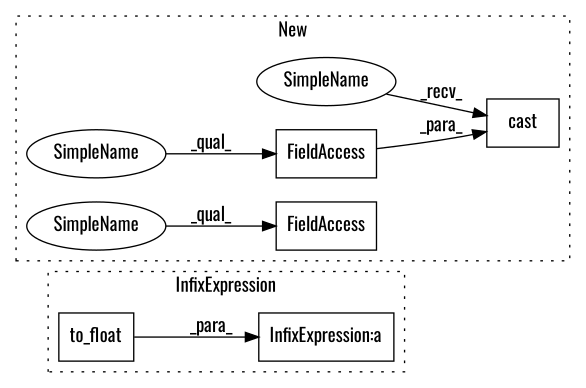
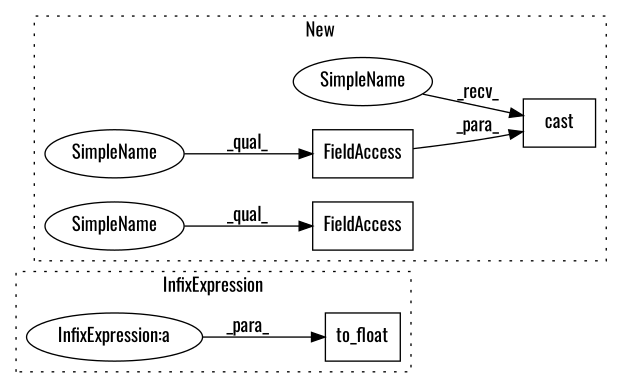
edge "to_float" -> "InfixExpression:a": reversed
node "InfixExpression:a": shape box -> ellipse
